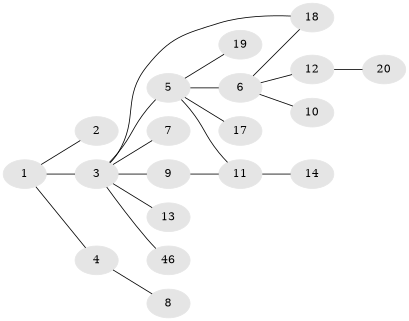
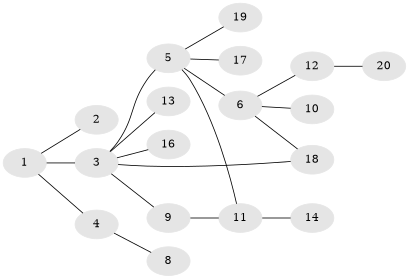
node "7": removed
node "46": label "46" -> "16"
